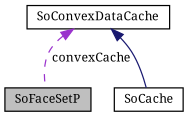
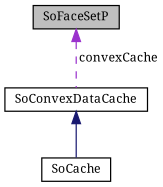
edge "SoFaceSetP" -> "SoConvexDataCache": reversed
